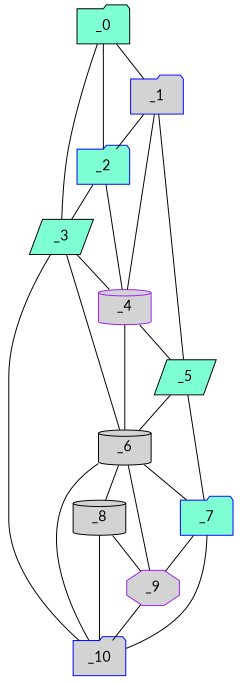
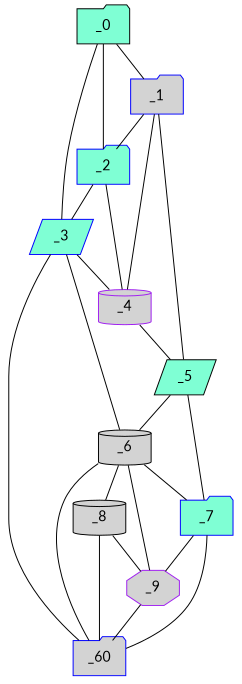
node "_3": color black -> blue
edge "_4" -- "_6": removed
node "_10": label "_10" -> "_60"
